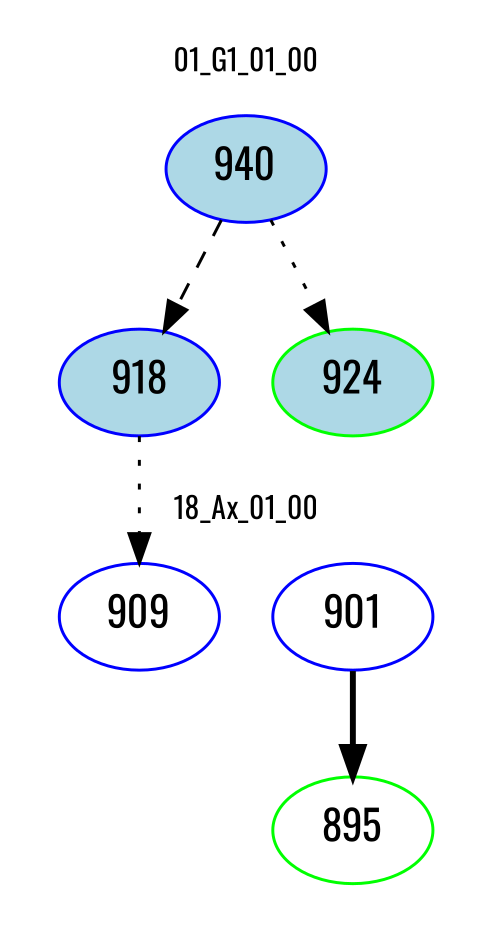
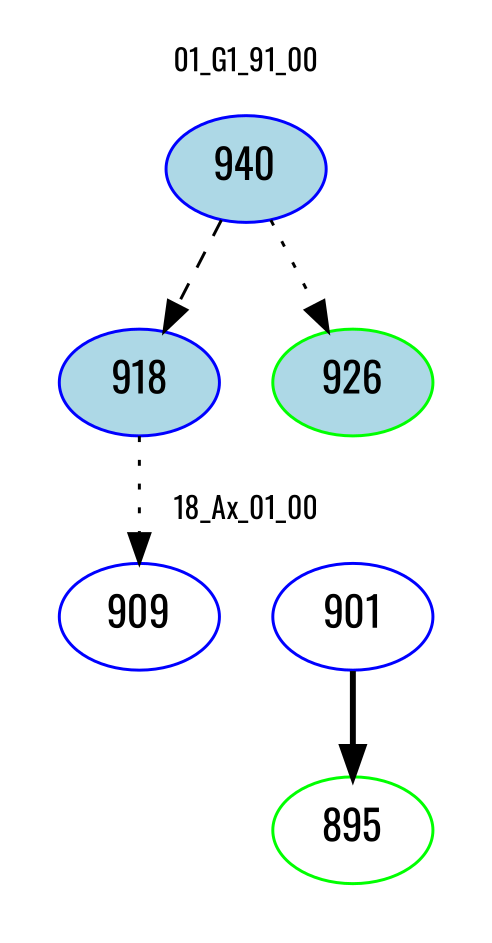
cluster "01_G1_01_00": label "01_G1_01_00" -> "01_G1_91_00"
node "924": label "924" -> "926"
